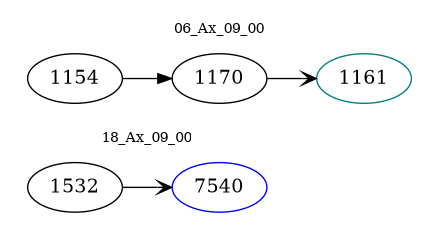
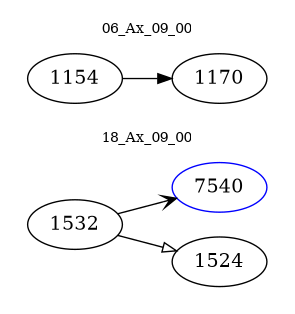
node "1161": removed
node "1524": added
